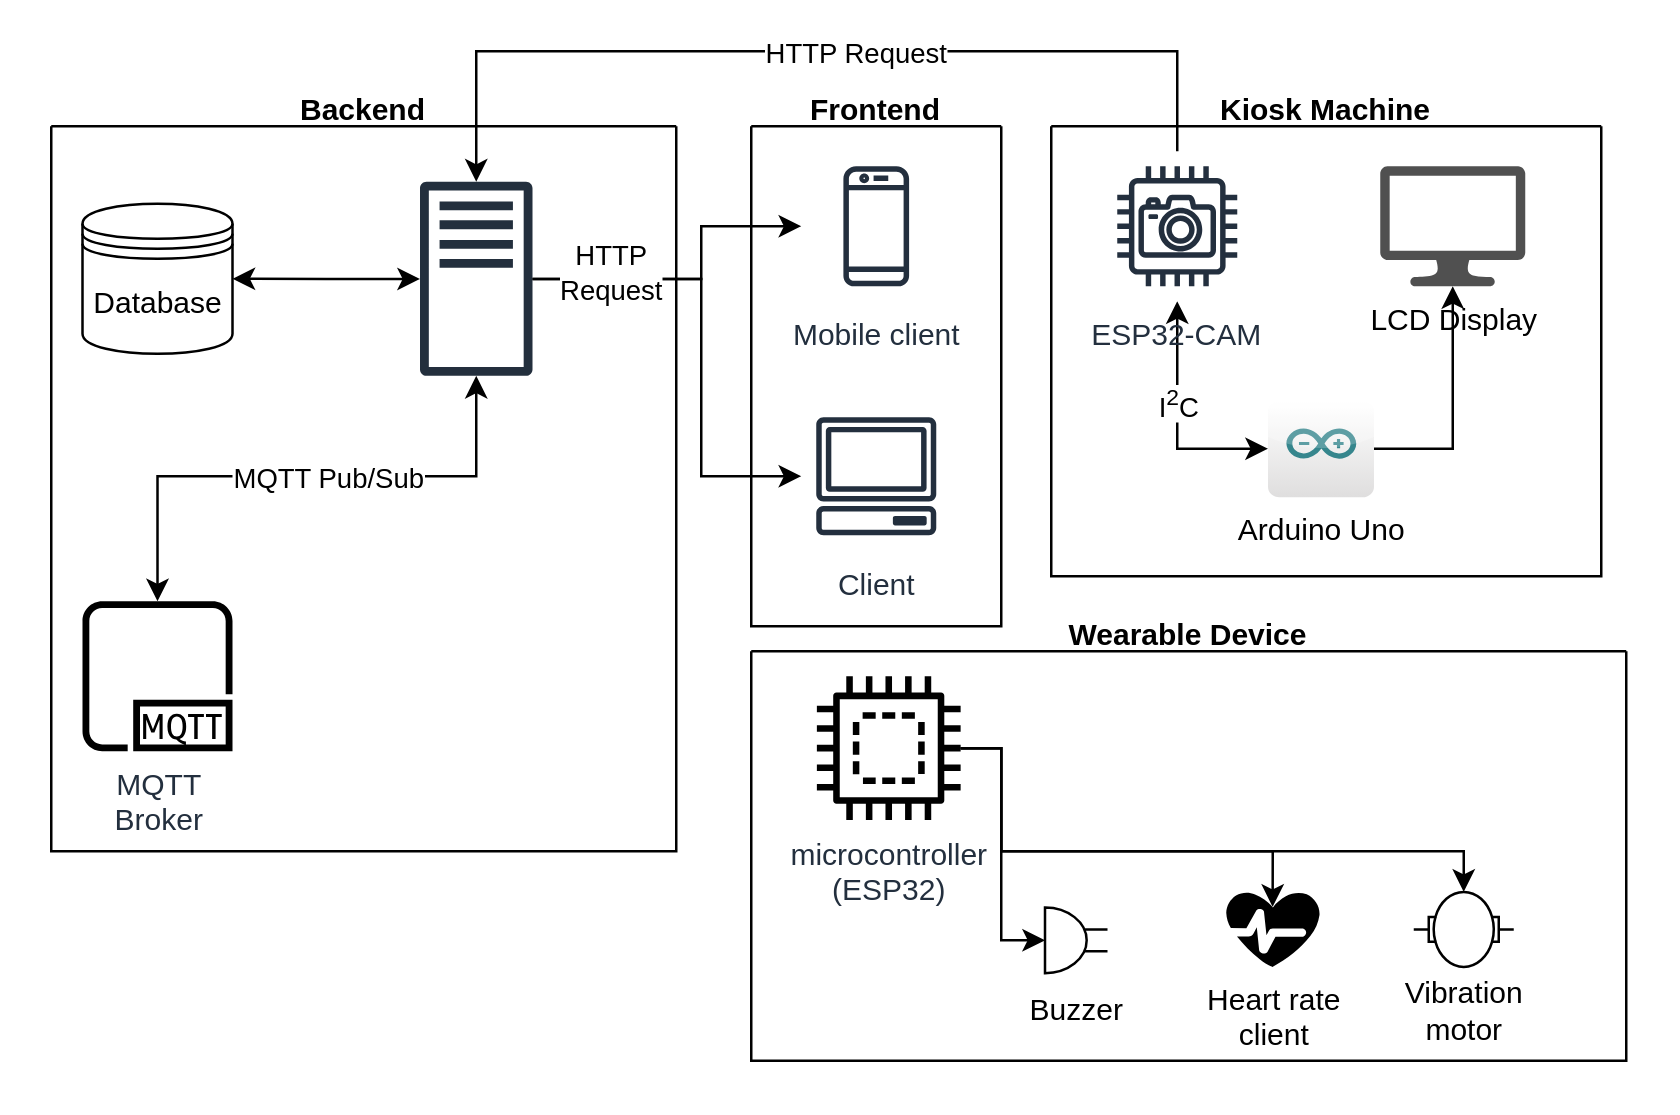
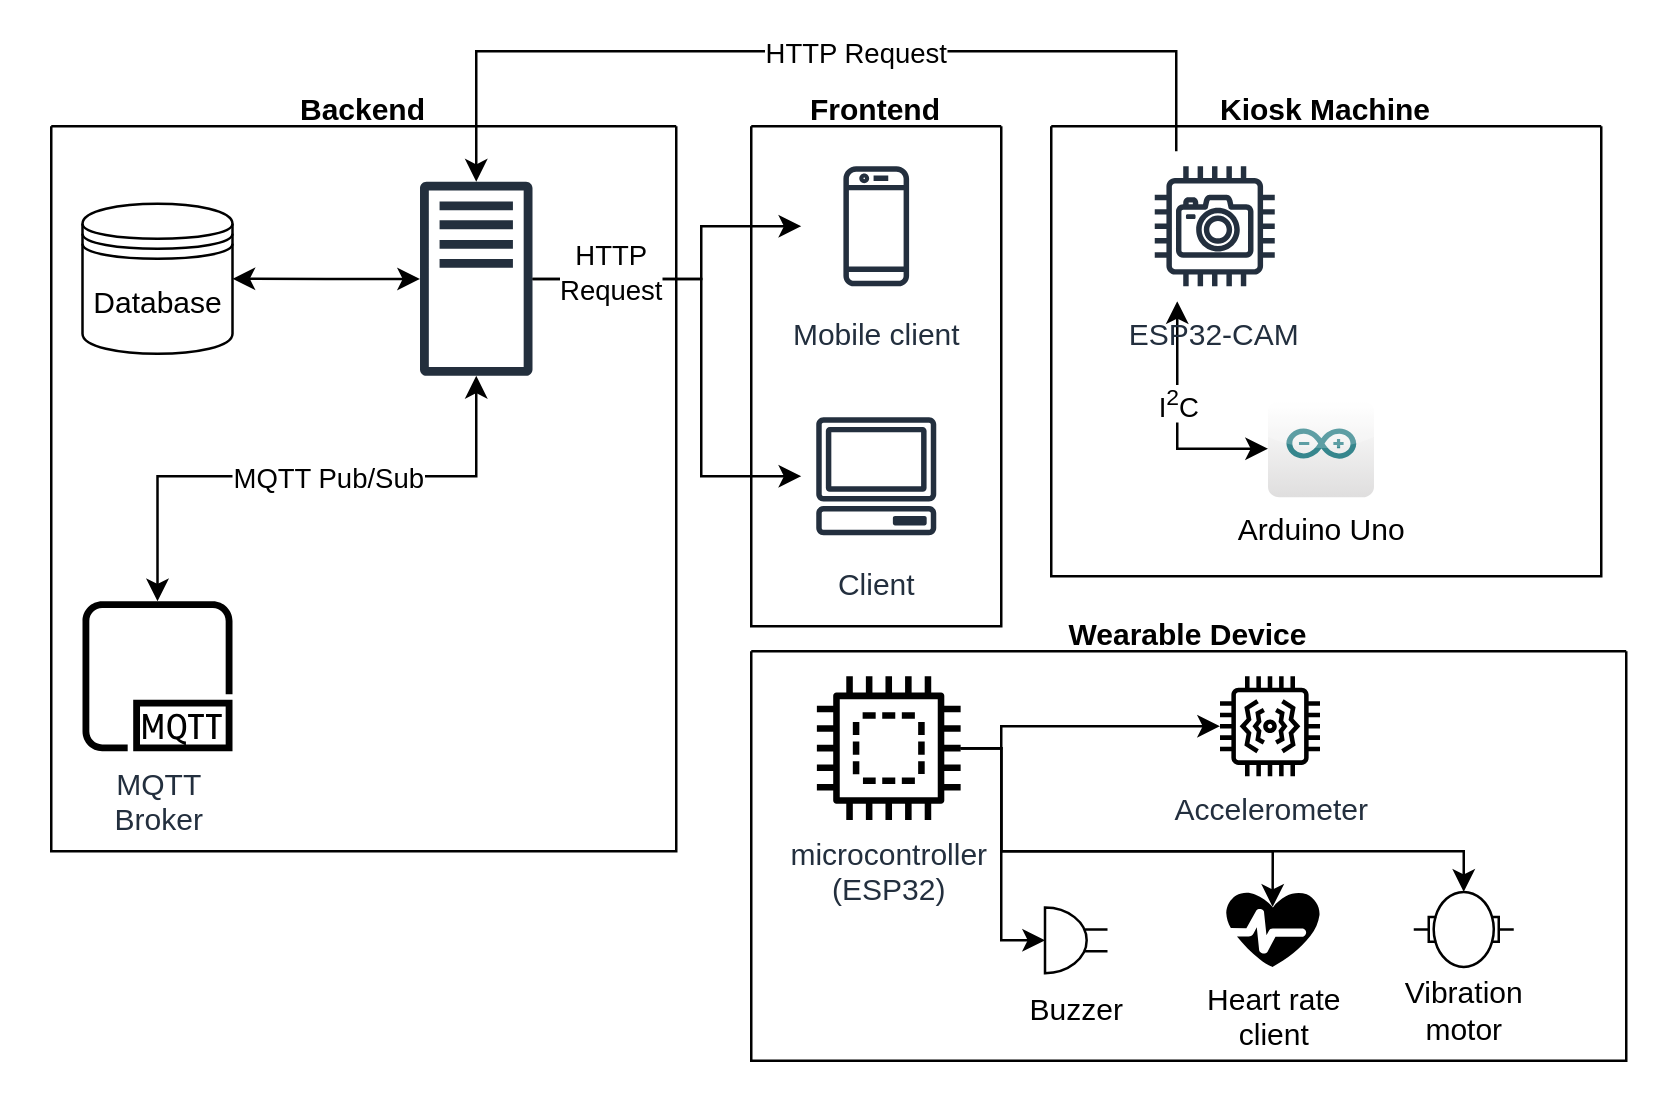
node "ESP32-CAM": size 150x150 -> 225x150
node "LCD Display": removed
edge "Arduino Uno" -> "LCD Display": removed
edge "microcontroller (ESP32)" -> "Accelerometer": added
node "Accelerometer": added
